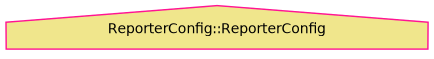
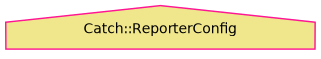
node "ReporterConfig::ReporterConfig": label "ReporterConfig::ReporterConfig" -> "Catch::ReporterConfig"
